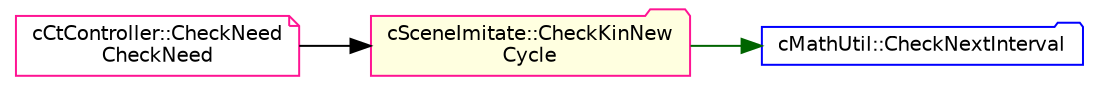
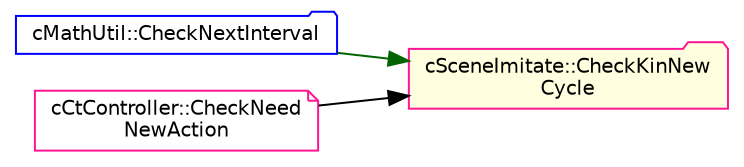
node "cCtController::CheckNeed CheckNeed": label "cCtController::CheckNeed CheckNeed" -> "cCtController::CheckNeed NewAction"
edge "cSceneImitate::CheckKinNew Cycle" -> "cMathUtil::CheckNextInterval": reversed
